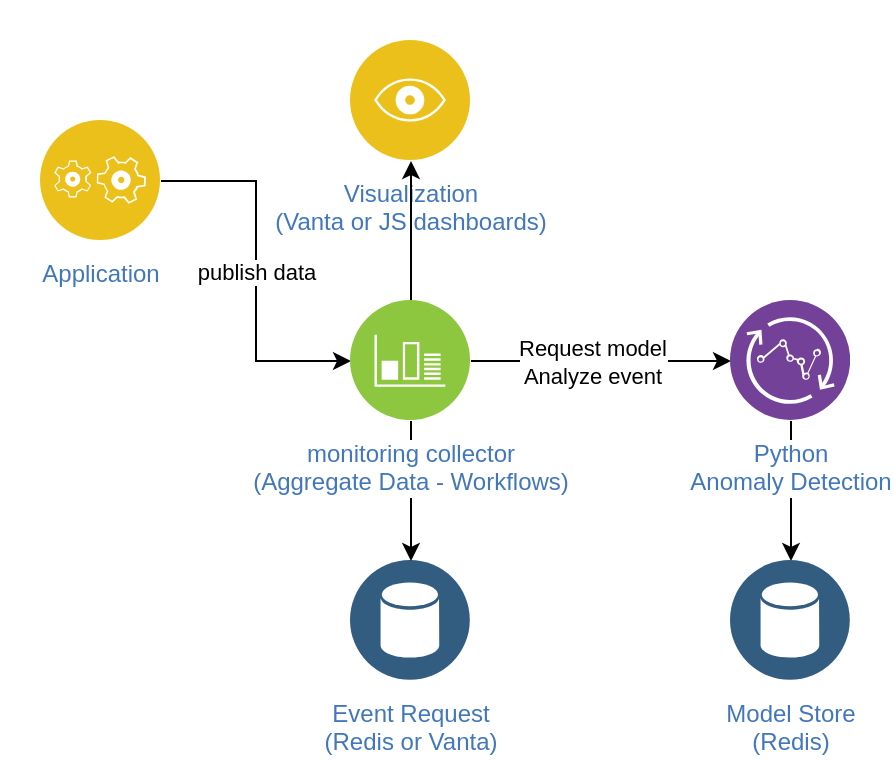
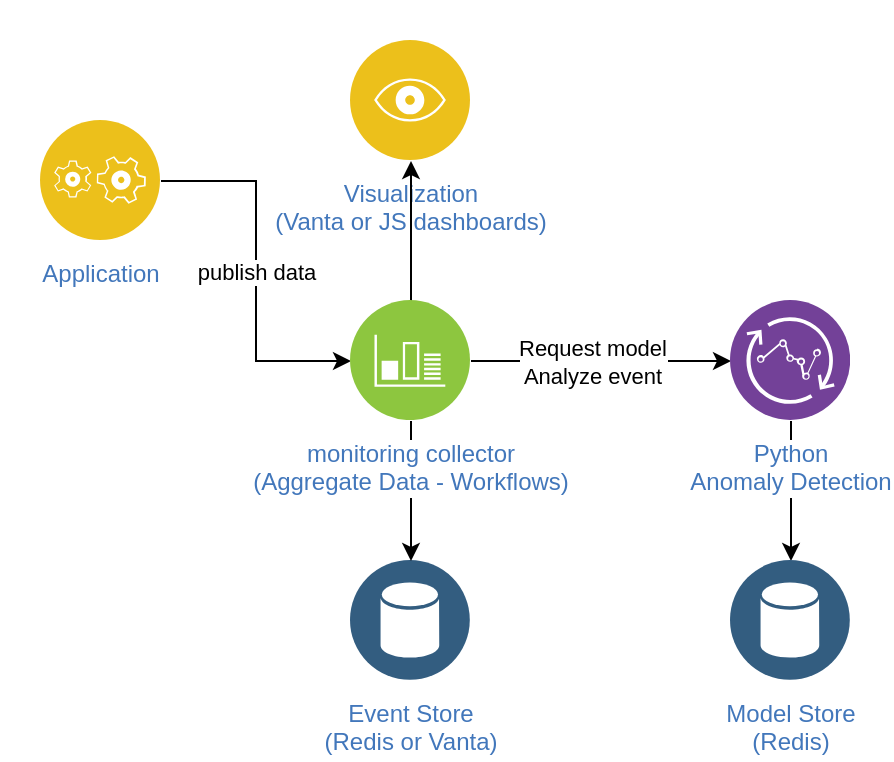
node "Event Request (Redis or Vanta)": label "Event Request (Redis or Vanta)" -> "Event Store (Redis or Vanta)"
